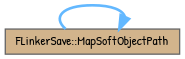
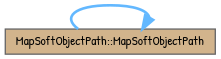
node "FLinkerSave::MapSoftObjectPath": label "FLinkerSave::MapSoftObjectPath" -> "MapSoftObjectPath::MapSoftObjectPath"
